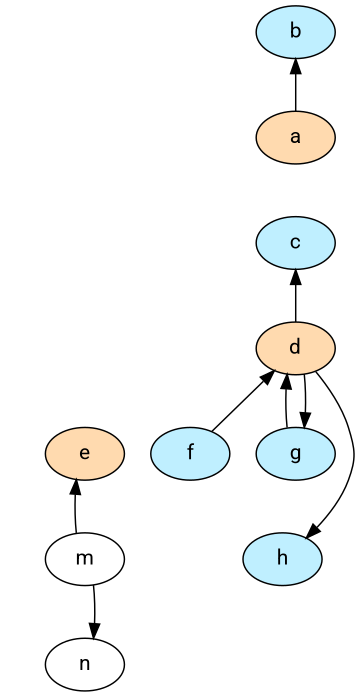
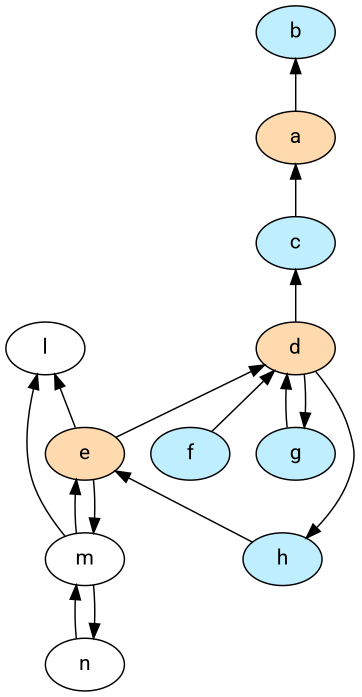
edge "c" -> "a": added
node "l": added
edge "e" -> "d": added
edge "e" -> "m": added
edge "h" -> "e": added
edge "n" -> "m": added
